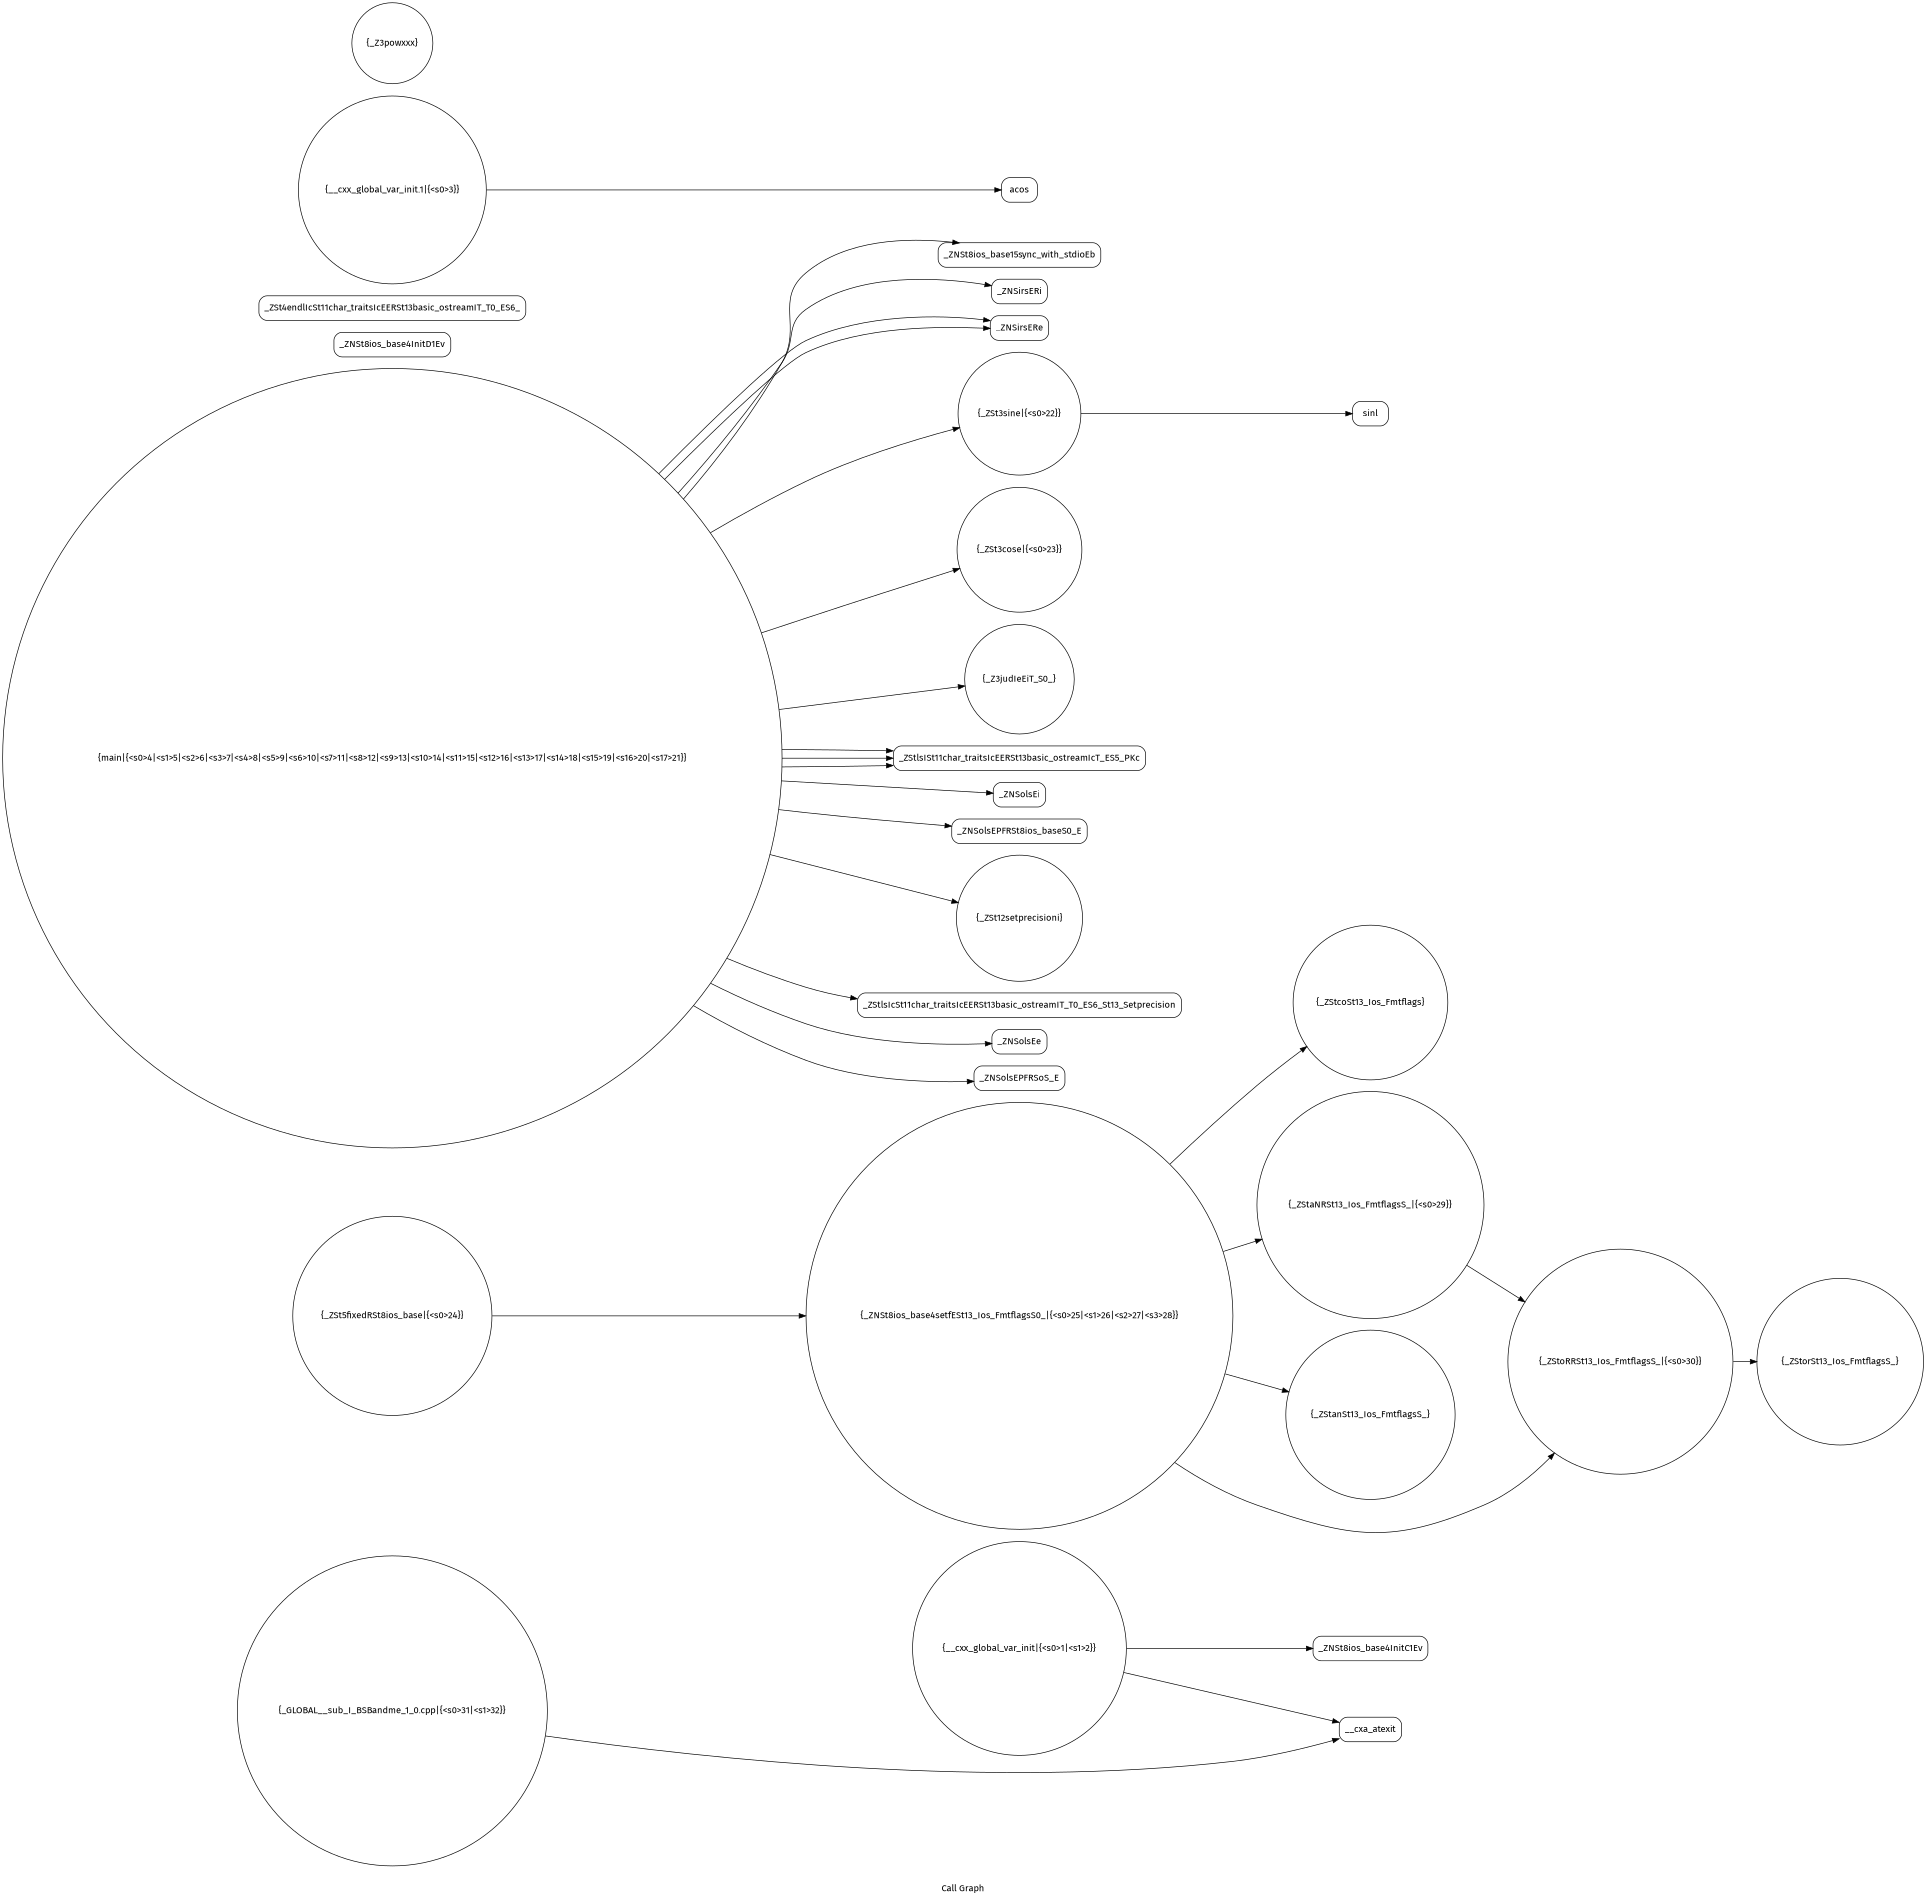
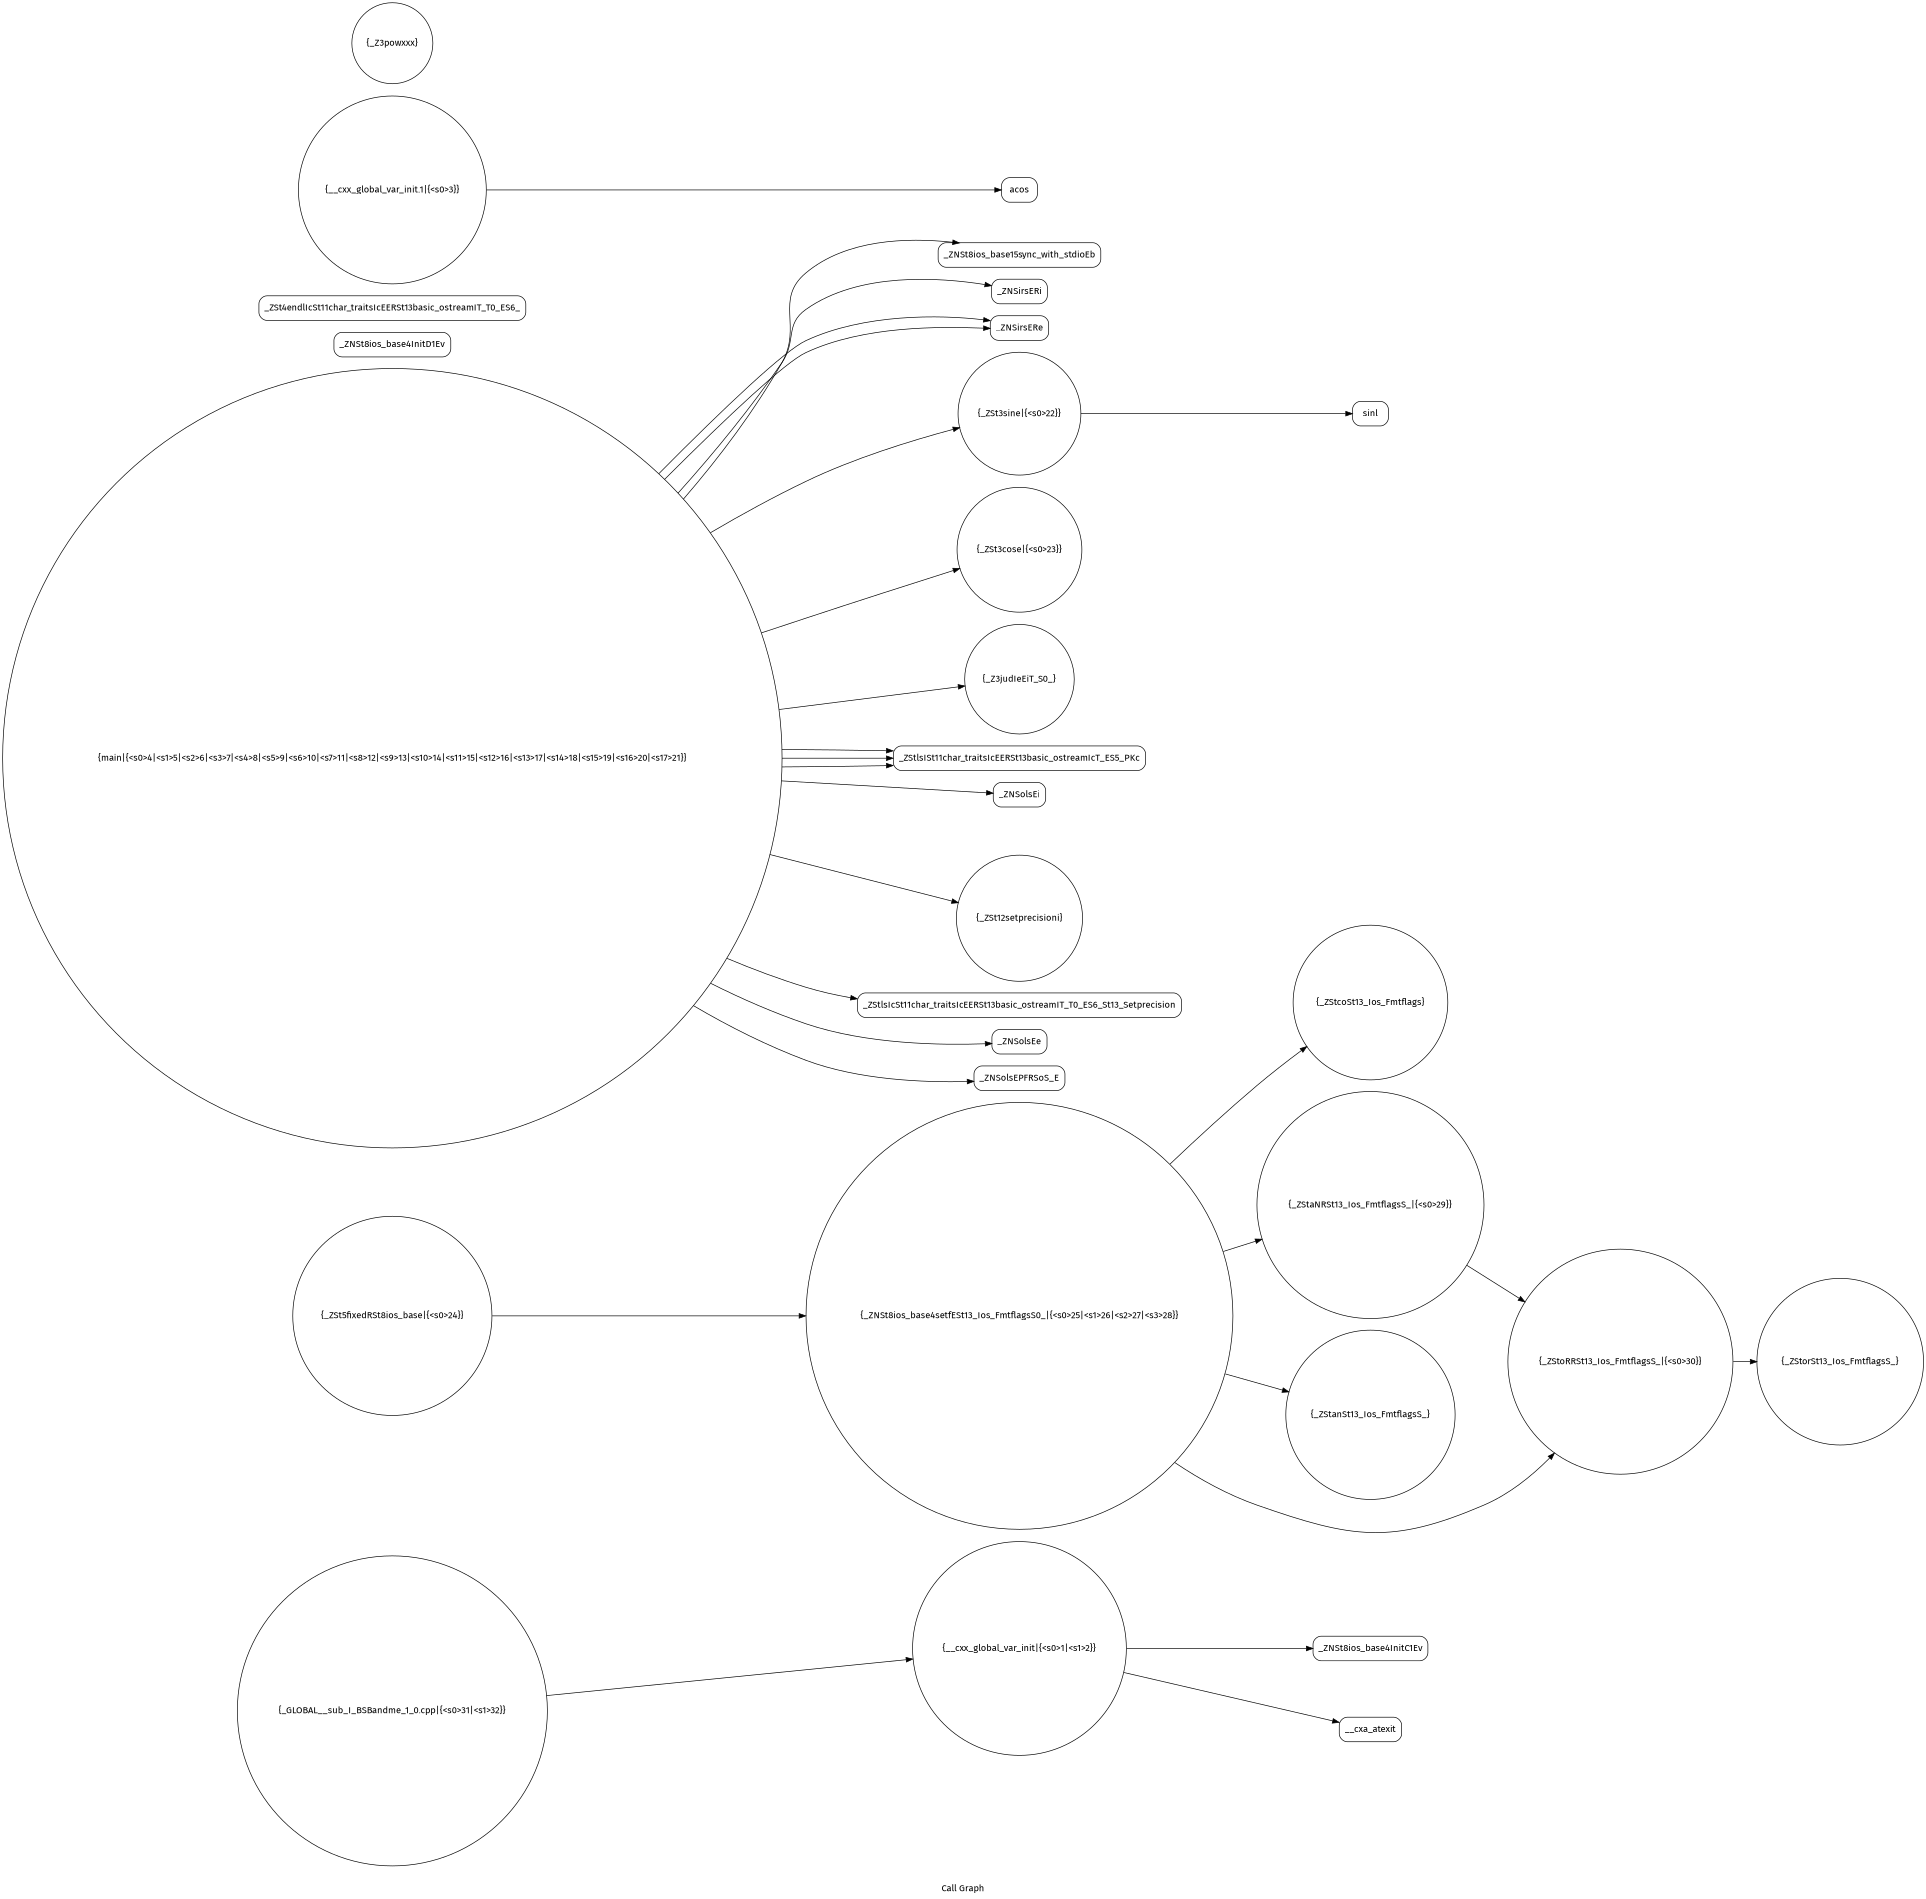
node "_ZNSolsEPFRSt8ios_baseS0_E": removed
edge "{_GLOBAL__sub_I_BSBandme_1_0.cpp|{<s0>31|<s1>32}}" -> "__cxa_atexit": now "{_GLOBAL__sub_I_BSBandme_1_0.cpp|{<s0>31|<s1>32}}" -> "{__cxx_global_var_init|{<s0>1|<s1>2}}"
